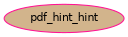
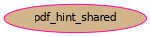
node "pdf_hint_hint": label "pdf_hint_hint" -> "pdf_hint_shared"
